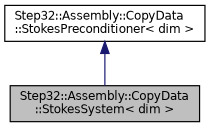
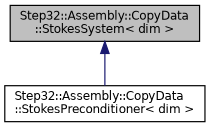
edge "Step32::Assembly::CopyData ::StokesSystem< dim >" -> "Step32::Assembly::CopyData ::StokesPreconditioner< dim >": reversed
